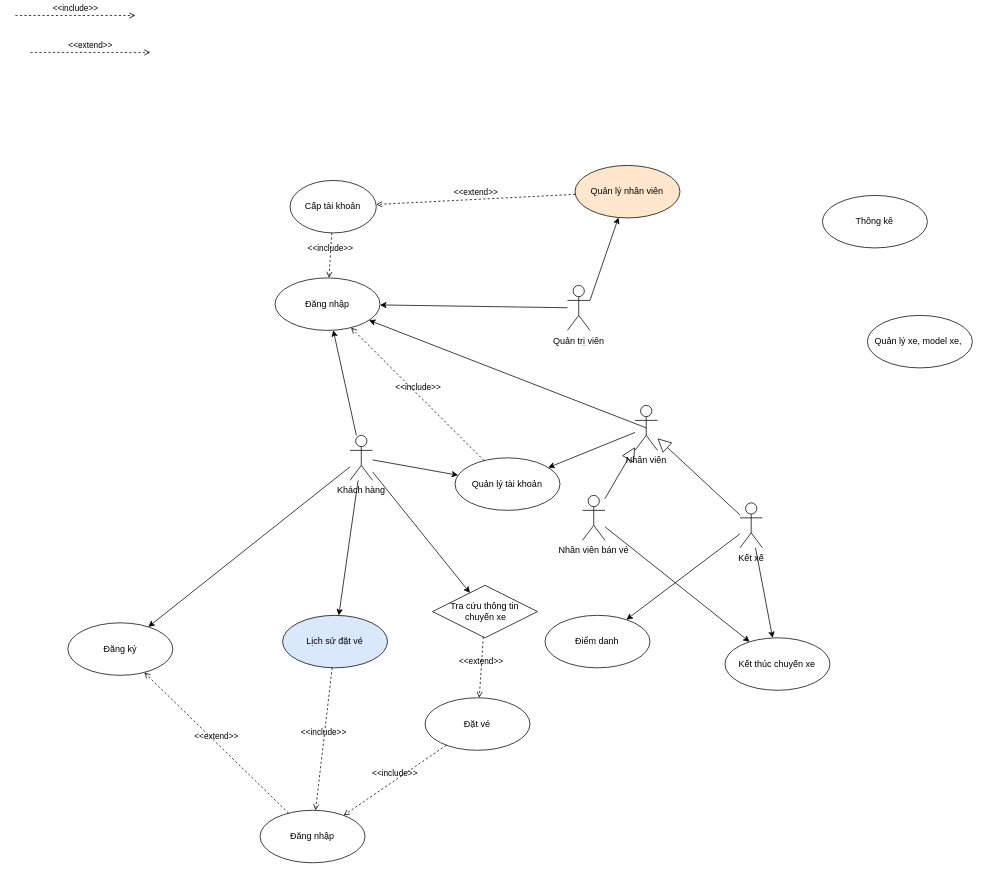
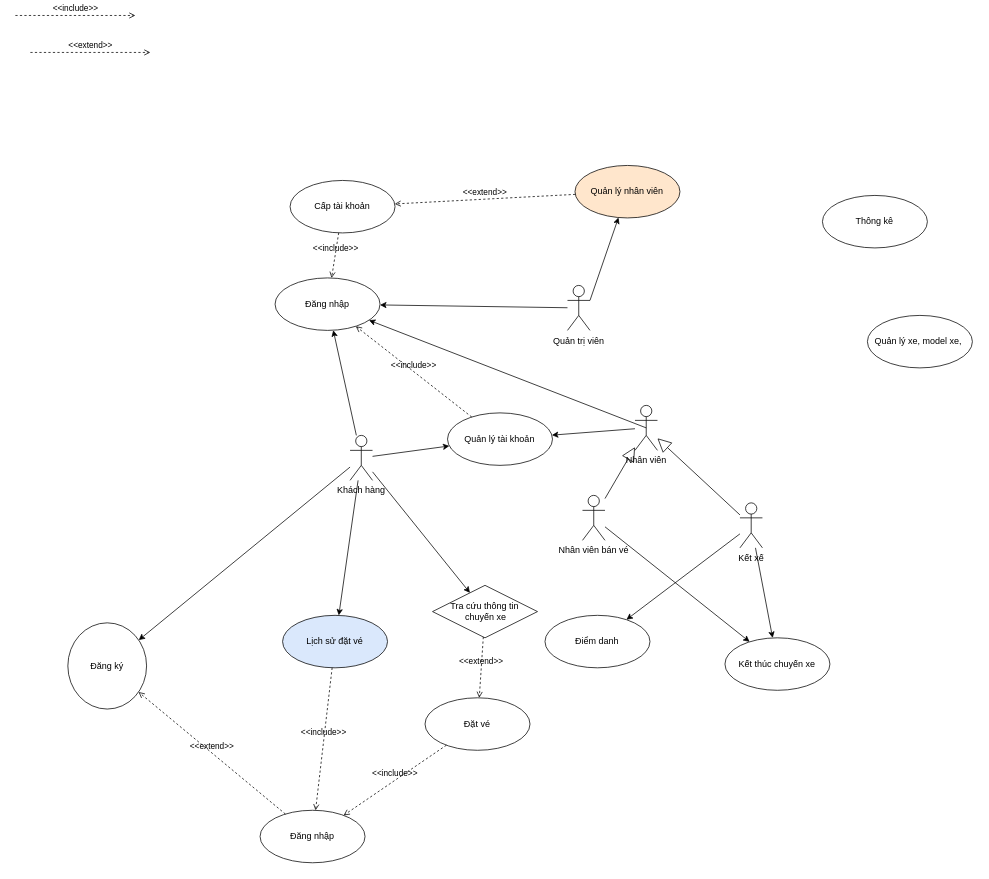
node "Cấp tài khoản": size 86x53 -> 105x53
node "Quản lý tài khoản": moved (508, 484) -> (500, 439)
node "Đăng ký": size 105x53 -> 79x86
